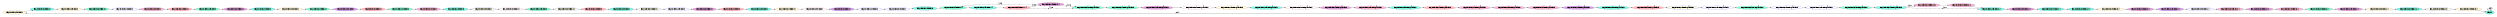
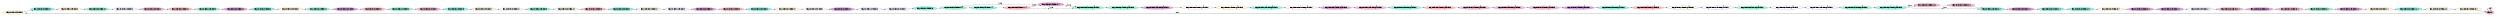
node "LEGUP": fillcolor aquamarine -> lightpink
